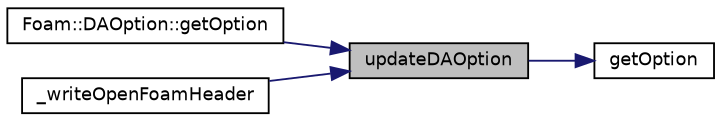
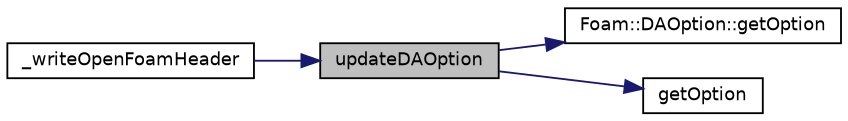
edge "Foam::DAOption::getOption" -> "updateDAOption": reversed
